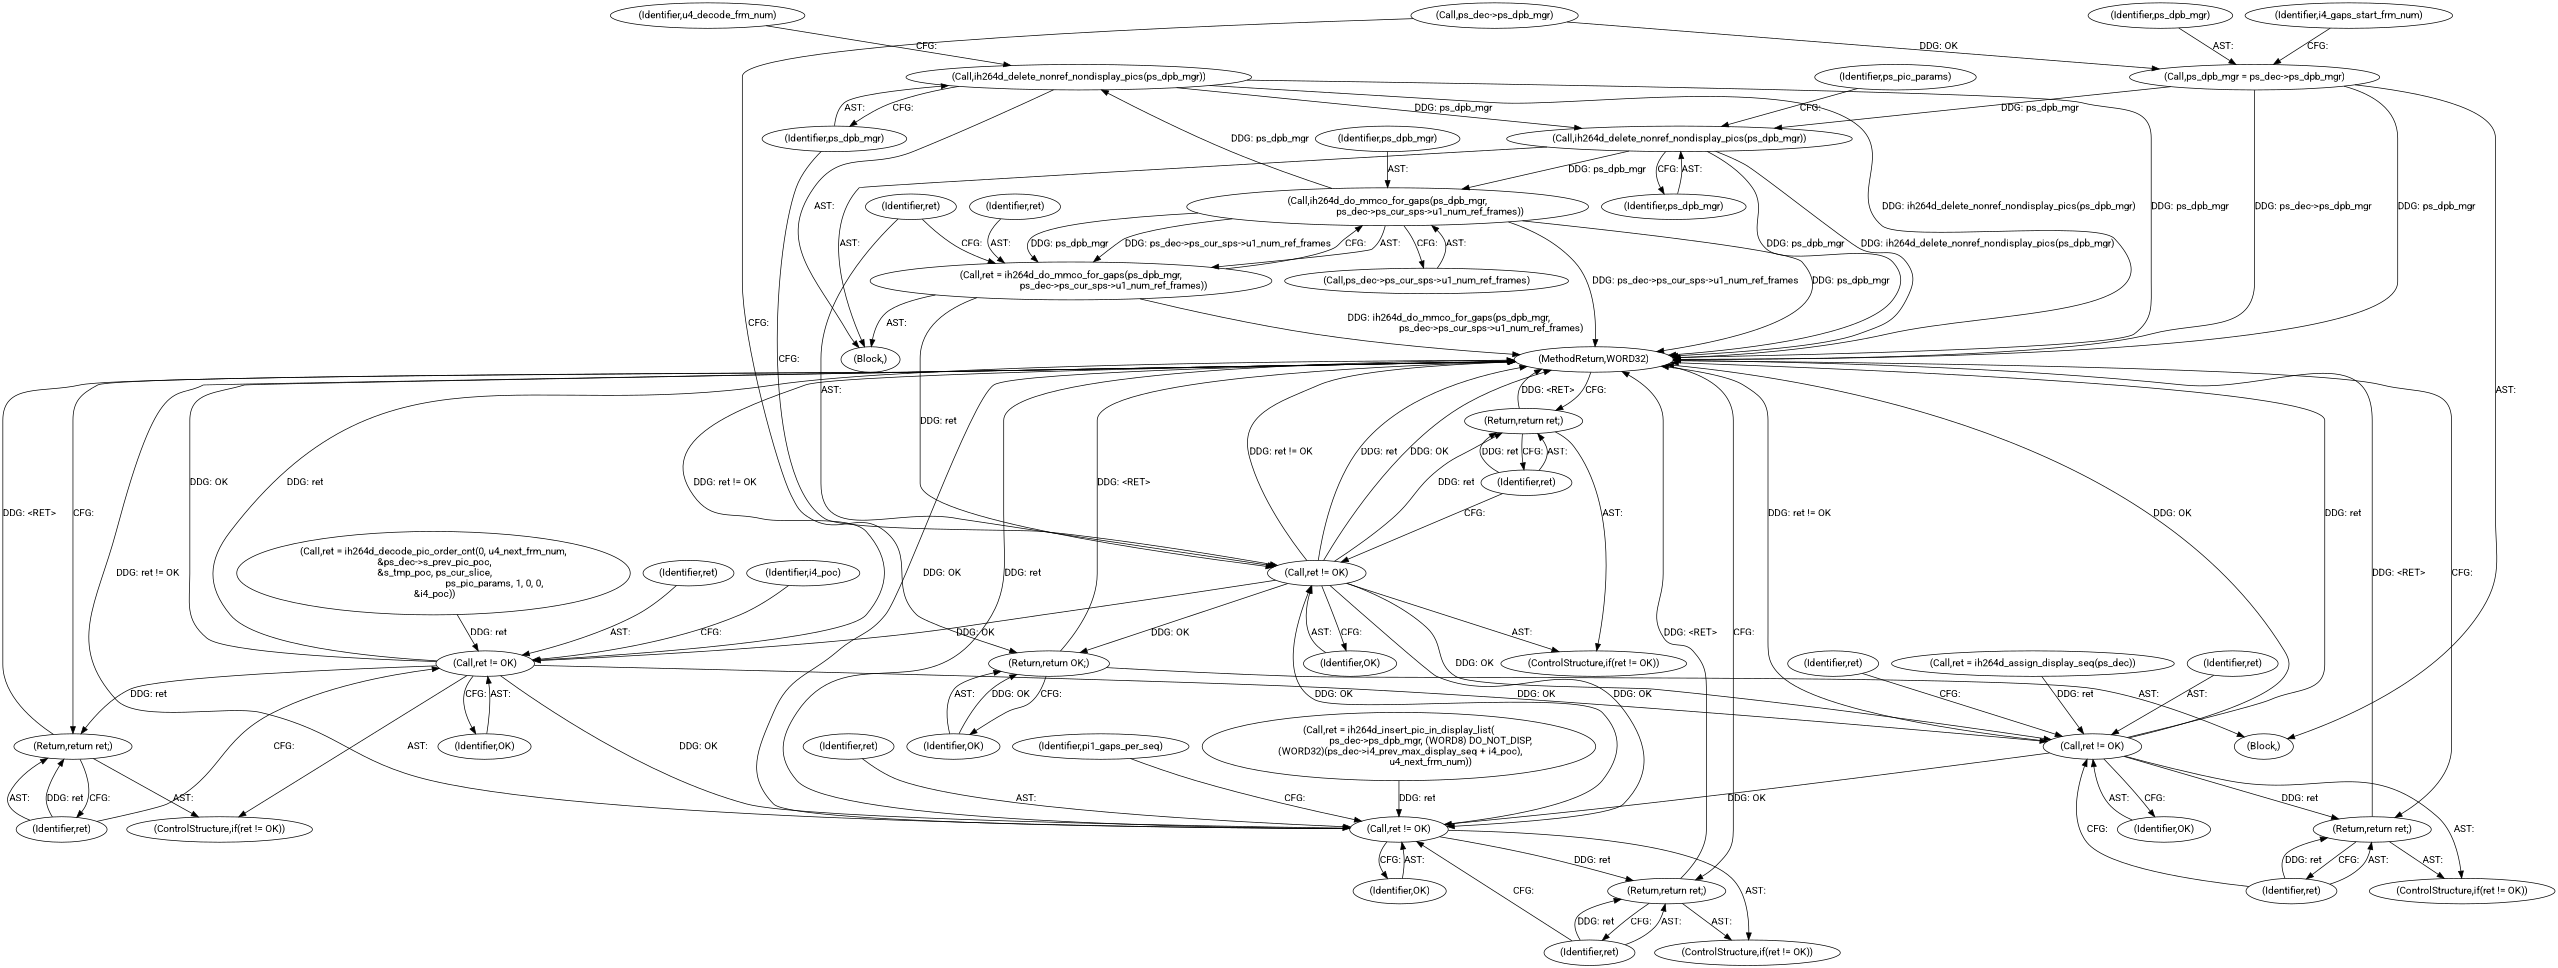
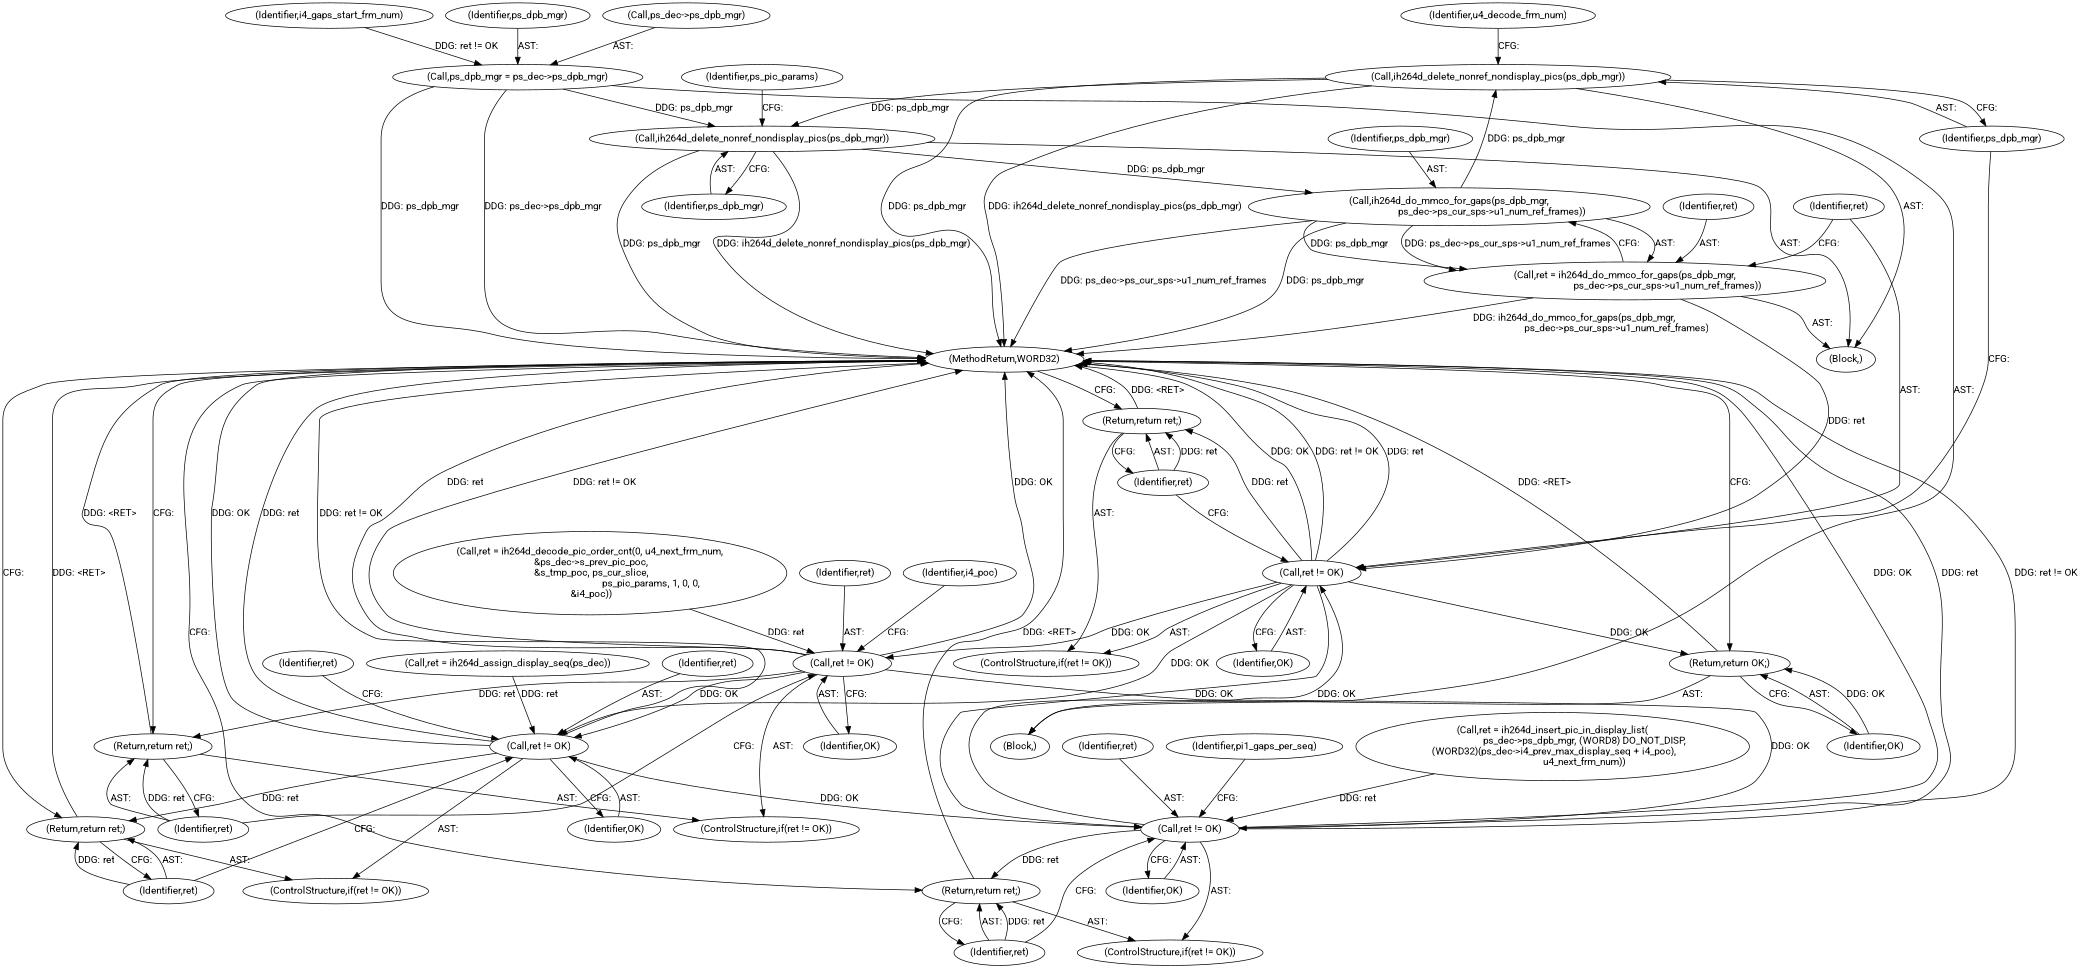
edge "(Call,ps_dec->ps_dpb_mgr)" -> "(Call,ps_dpb_mgr = ps_dec->ps_dpb_mgr)": label "DDG: OK" -> "AST: "
edge "(Identifier,i4_gaps_start_frm_num)" -> "(Call,ps_dpb_mgr = ps_dec->ps_dpb_mgr)": label "CFG: " -> "DDG: ret != OK"
edge "(Call,ps_dec->ps_dpb_mgr)" -> "(Return,return OK;)": now "(MethodReturn,WORD32)" -> "(Return,return OK;)"
node "(Call,ps_dec->ps_cur_sps->u1_num_ref_frames)": removed
